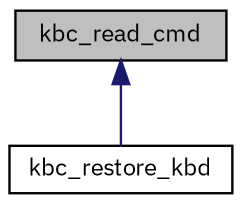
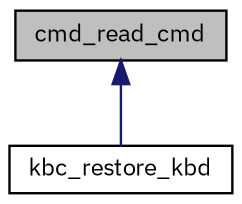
node "kbc_read_cmd": label "kbc_read_cmd" -> "cmd_read_cmd"
